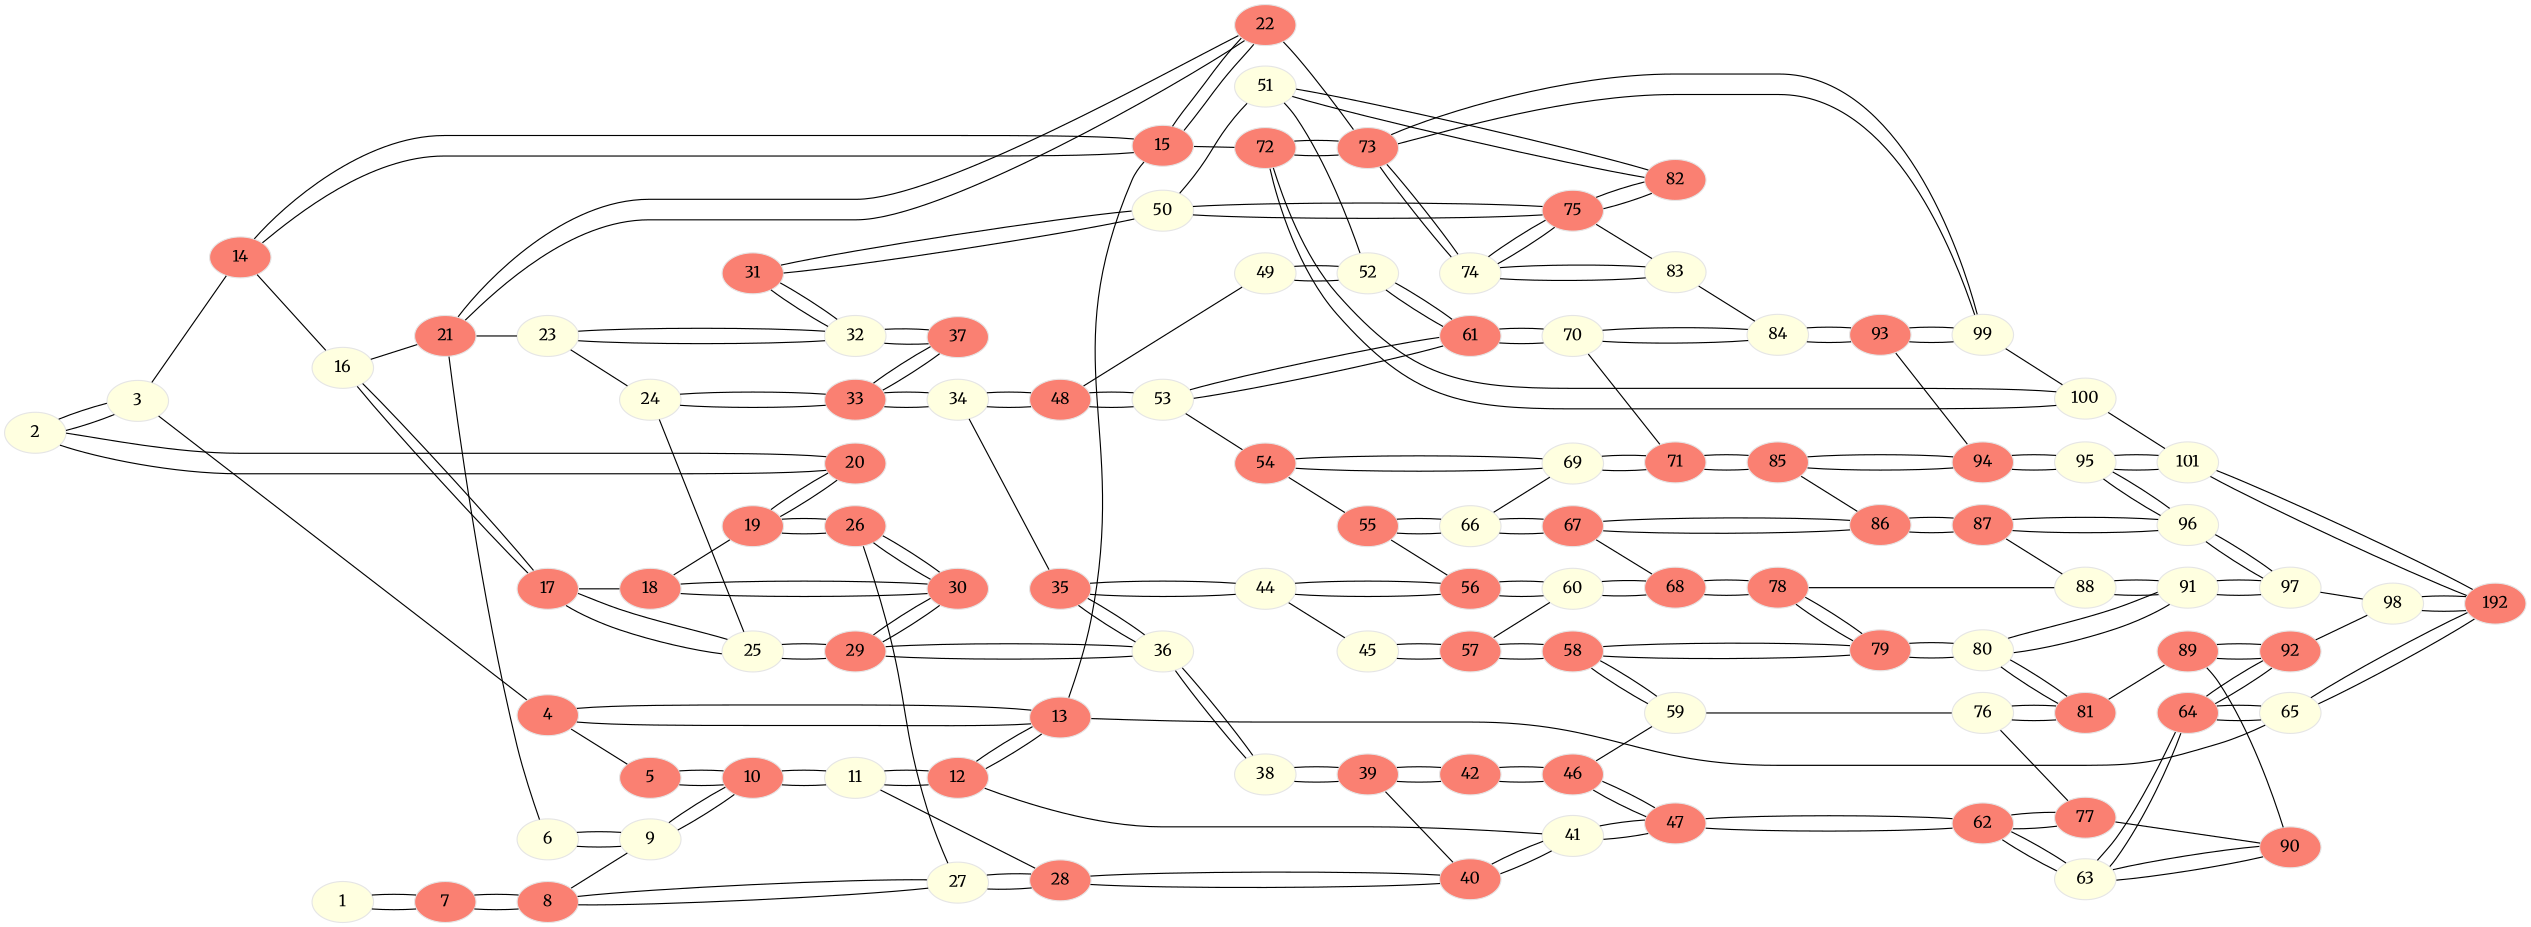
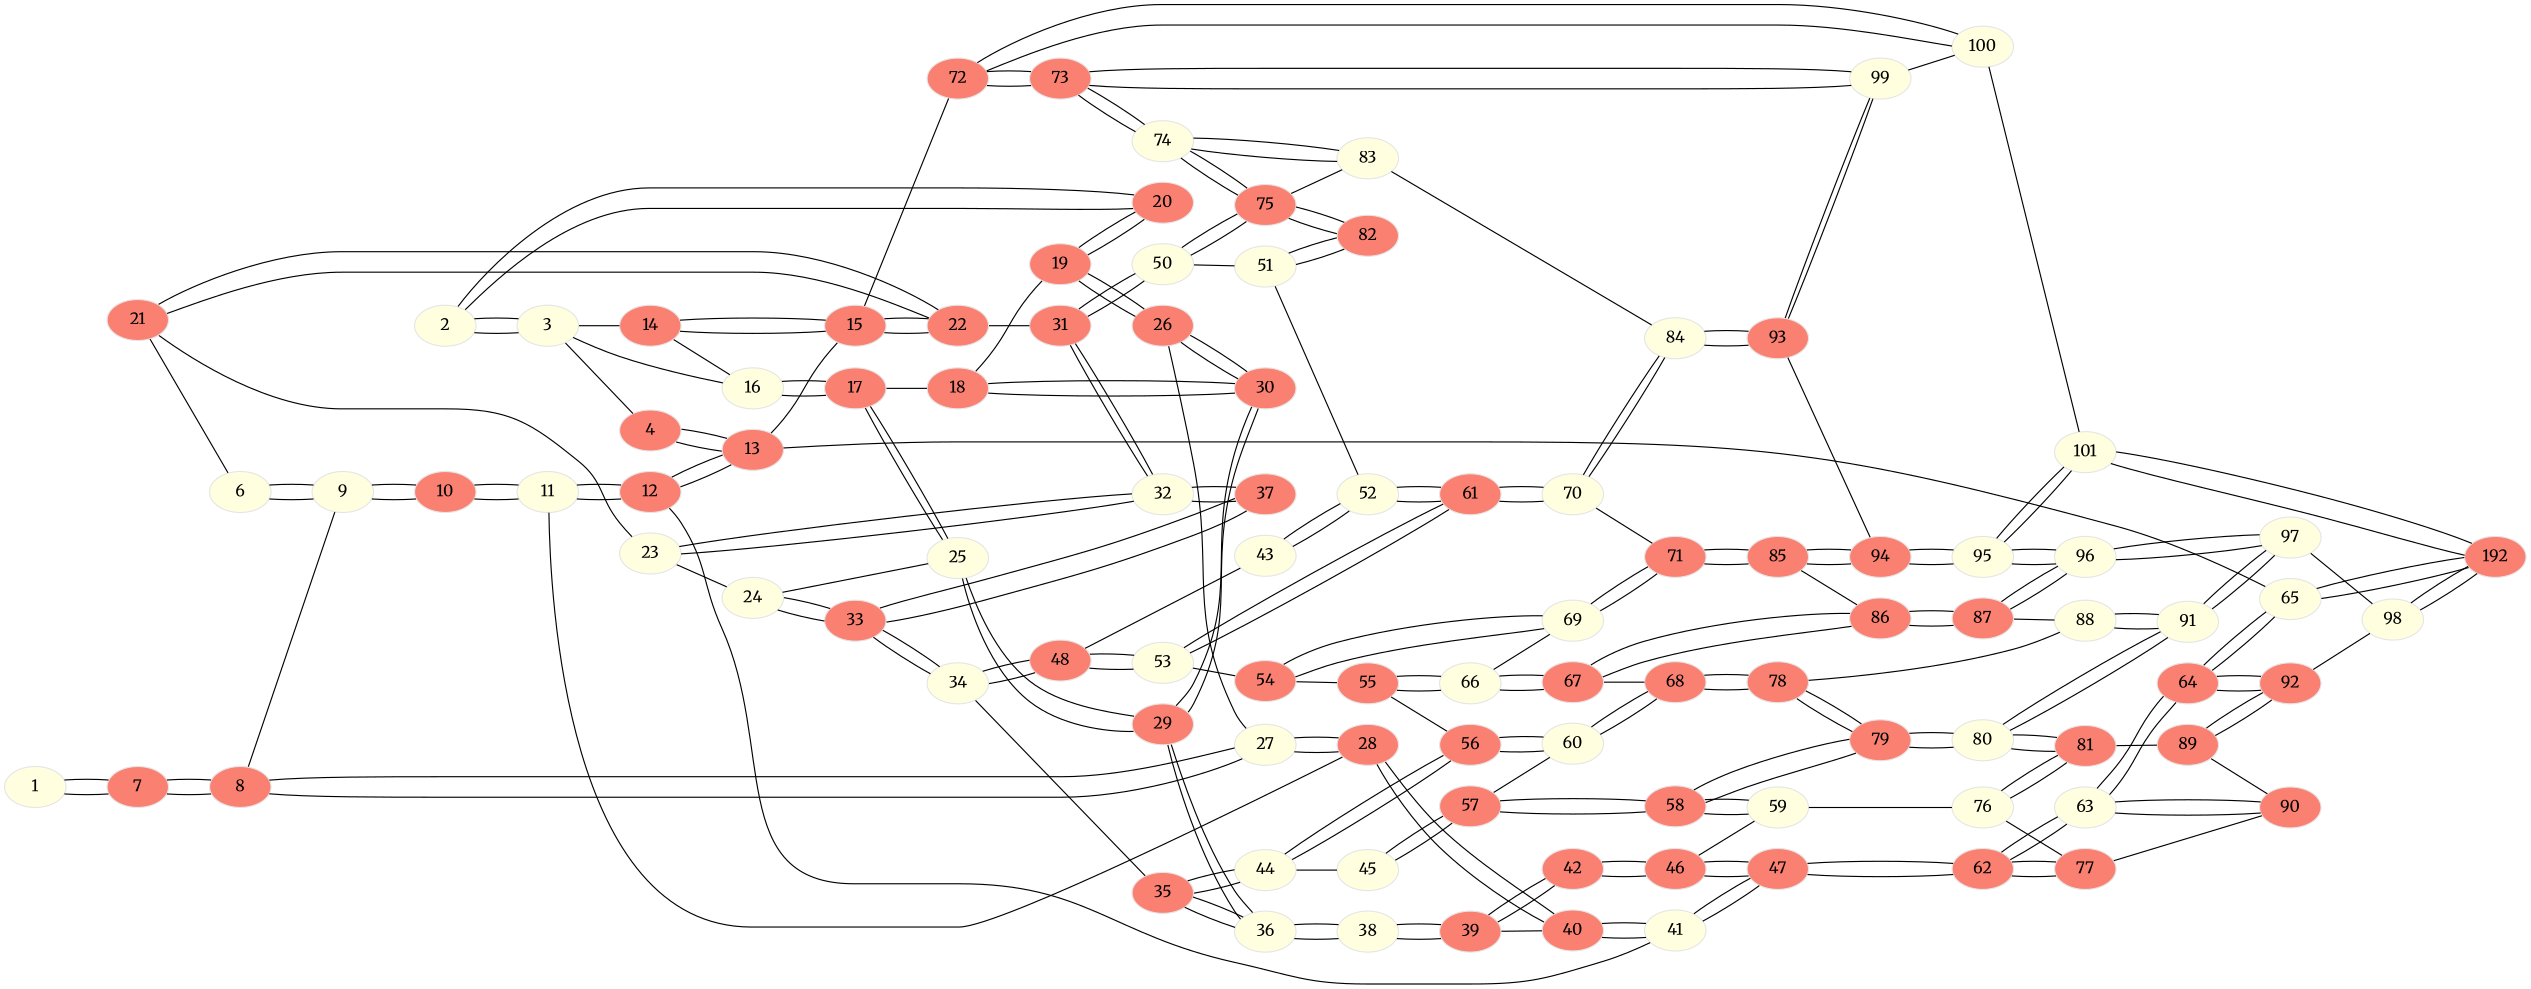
edge "22" -- "73": now "22" -- "31"
node "49": label "49" -> "43"
edge "21" -- "16": now "3" -- "16"
node "5": removed
